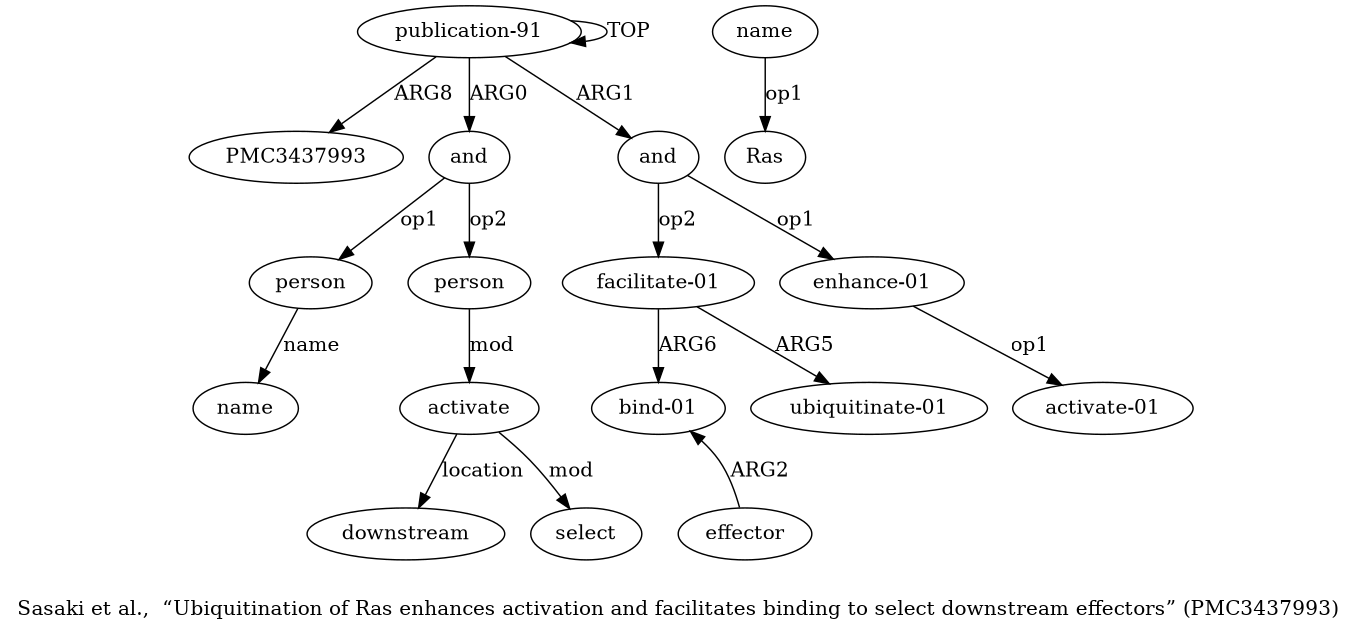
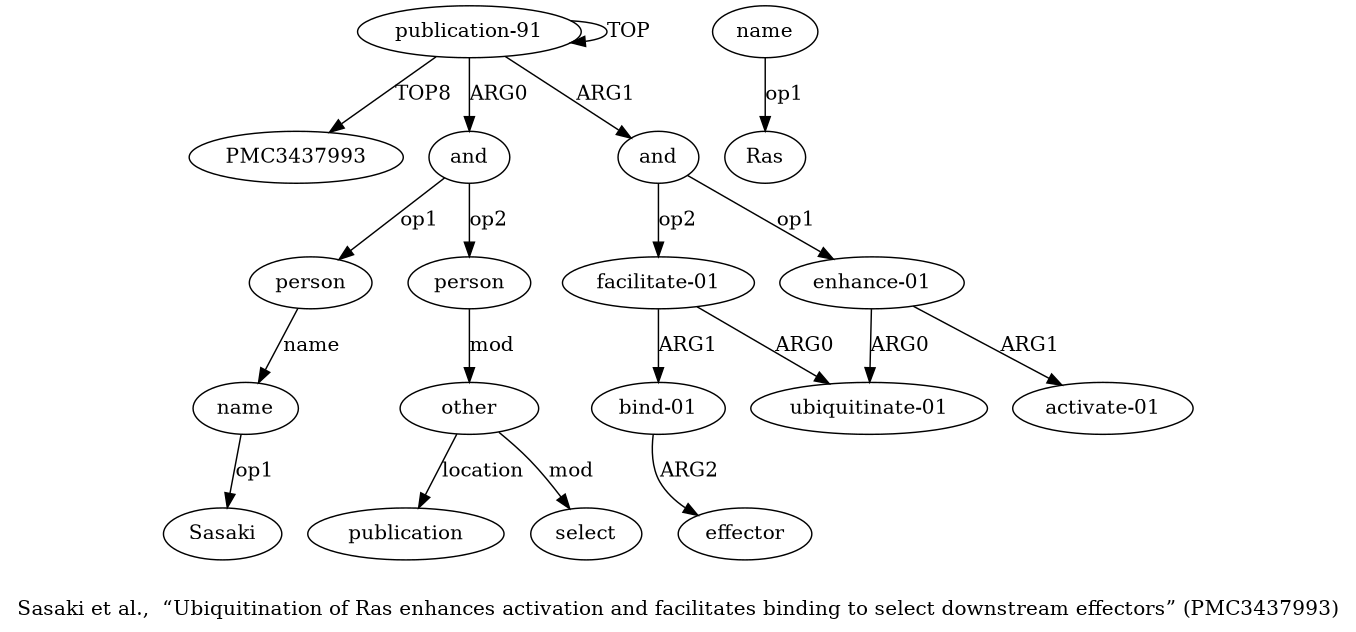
edge "publication-91" -> "PMC3437993": label "ARG8" -> "TOP8"
edge "enhance-01" -> "ubiquitinate-01": added, label "ARG0"
edge "facilitate-01" -> "bind-01": label "ARG6" -> "ARG1"
edge "facilitate-01" -> "ubiquitinate-01": label "ARG5" -> "ARG0"
edge "enhance-01" -> "activate-01": label "op1" -> "ARG1"
node "activate": label "activate" -> "other"
edge "effector" -> "bind-01": reversed
node "Sasaki": added
node "downstream": label "downstream" -> "publication"
